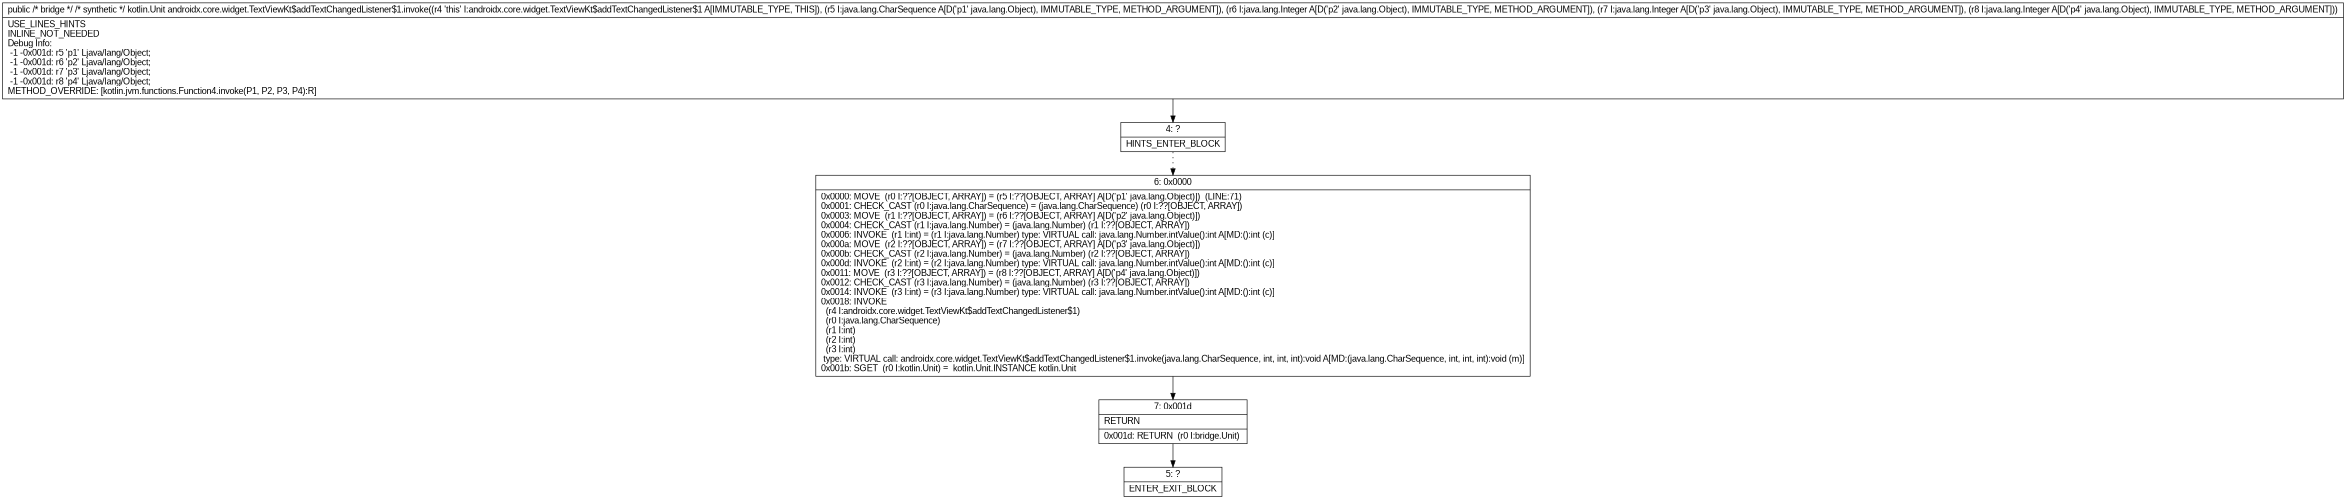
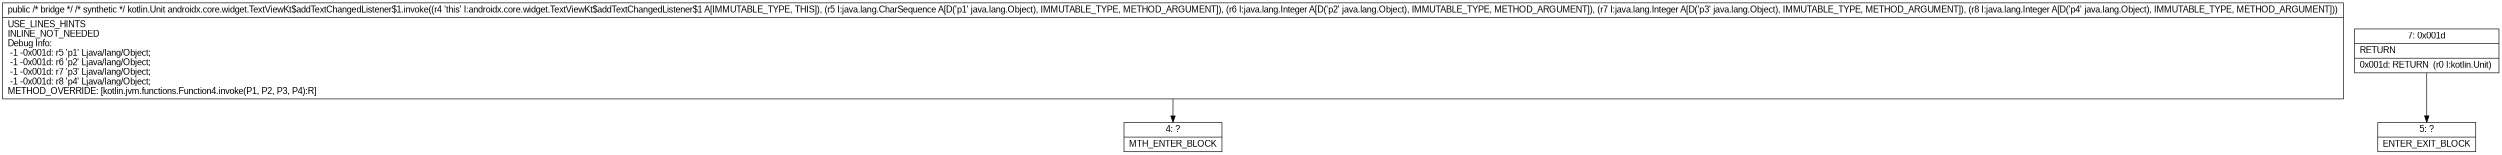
node "4: ?": text "HINTS_ENTER_BLOCK" -> "MTH_ENTER_BLOCK"
node "6: 0x0000": removed
node "7: 0x001d": text "0x001d: RETURN  (r0 I:bridge.Unit)" -> "0x001d: RETURN  (r0 I:kotlin.Unit)"
